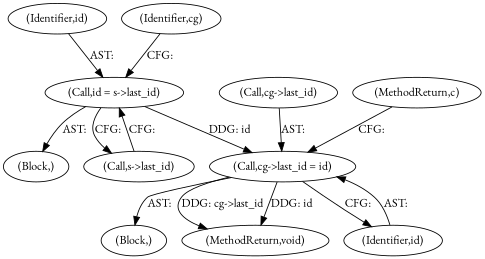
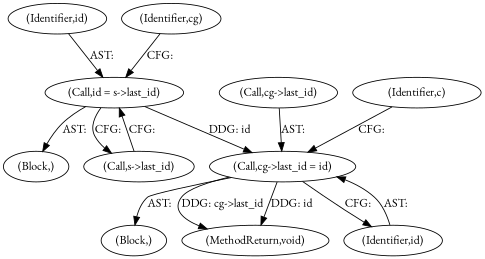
node "(MethodReturn,c)": label "(MethodReturn,c)" -> "(Identifier,c)"
